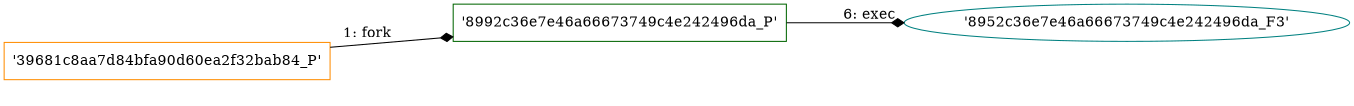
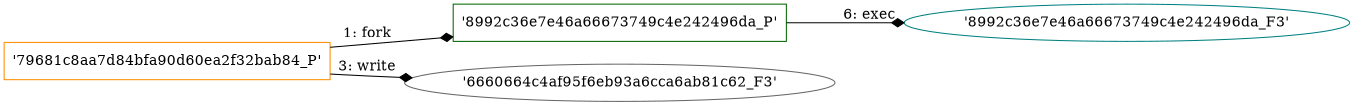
node "'8952c36e7e46a66673749c4e242496da_F3'": label "'8952c36e7e46a66673749c4e242496da_F3'" -> "'8992c36e7e46a66673749c4e242496da_F3'"
node "'39681c8aa7d84bfa90d60ea2f32bab84_P'": label "'39681c8aa7d84bfa90d60ea2f32bab84_P'" -> "'79681c8aa7d84bfa90d60ea2f32bab84_P'"
node "'6660664c4af95f6eb93a6cca6ab81c62_F3'": added
